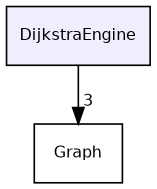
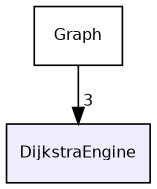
edge "DijkstraEngine" -> "Graph": reversed
